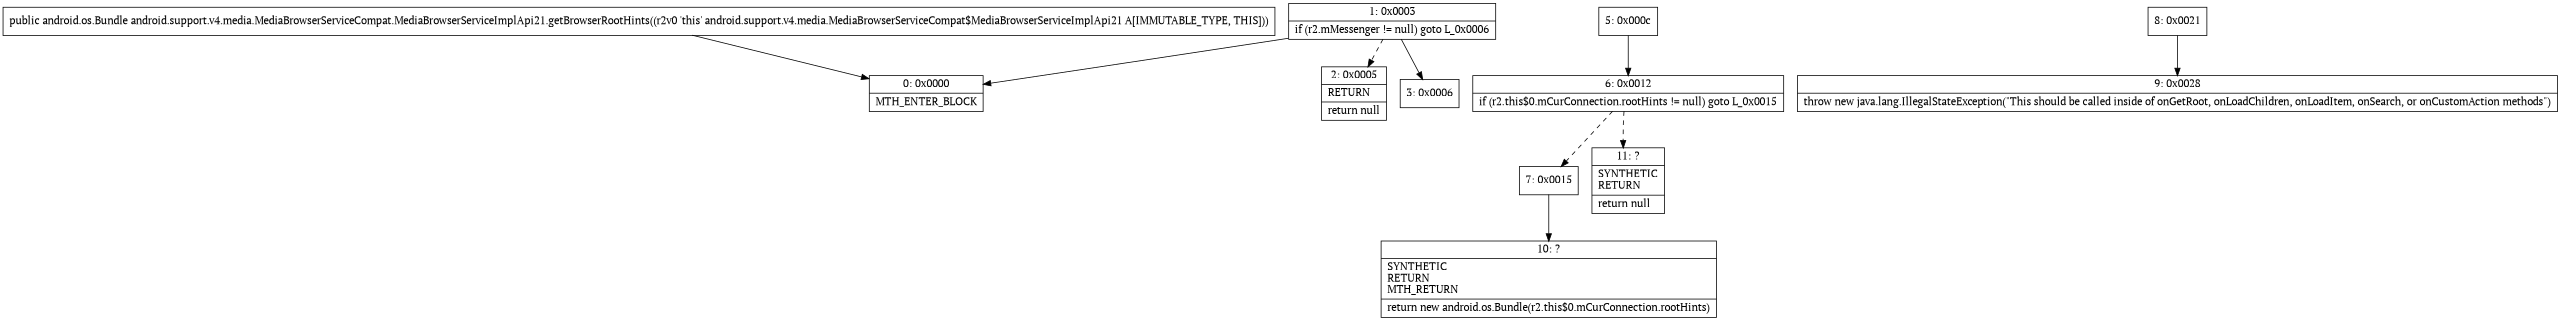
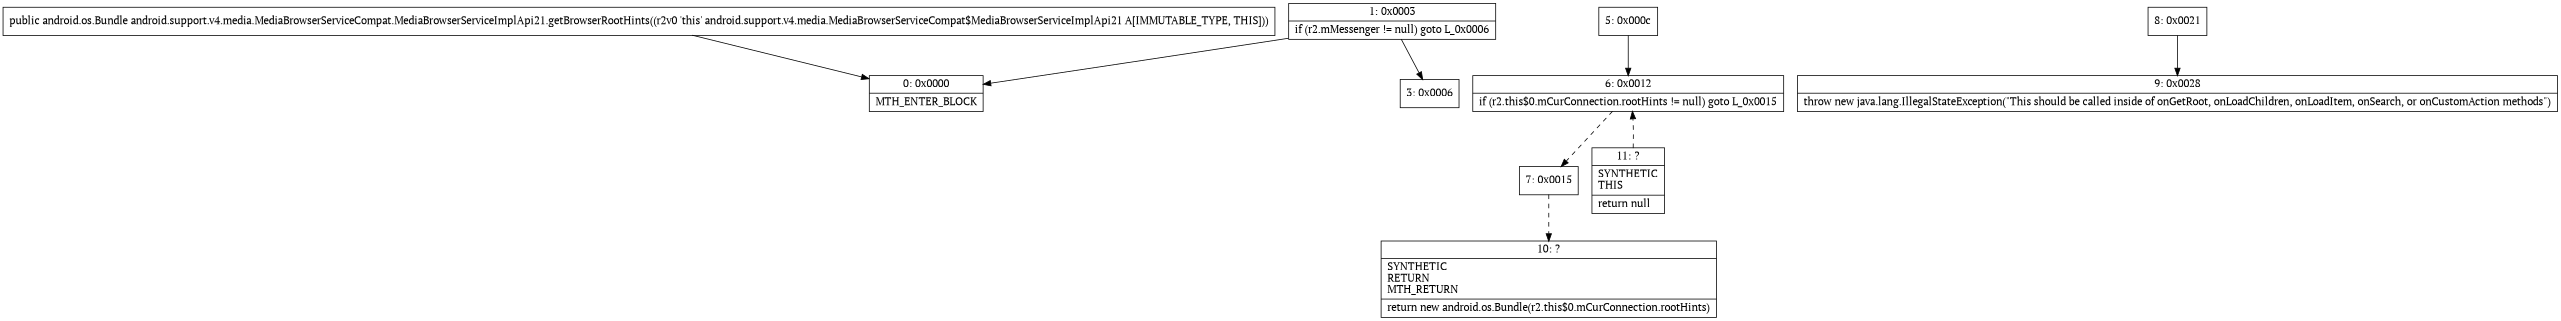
node "2: 0x0005": removed
edge "6: 0x0012" -> "11: ?": reversed
node "11: ?": text "RETURN" -> "THIS"
edge "7: 0x0015" -> "10: ?": style solid -> dashed
